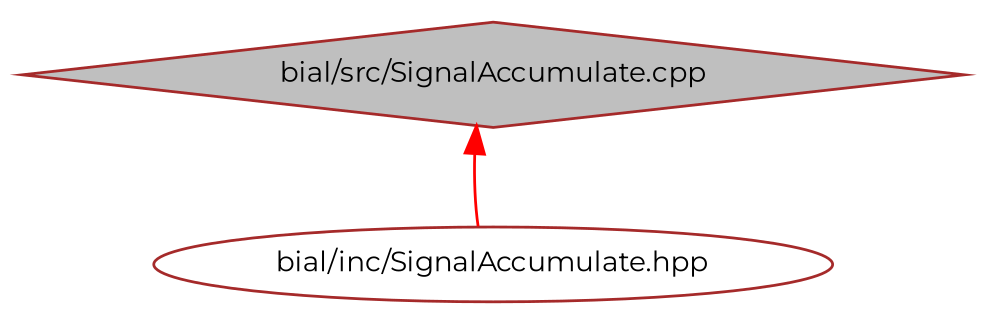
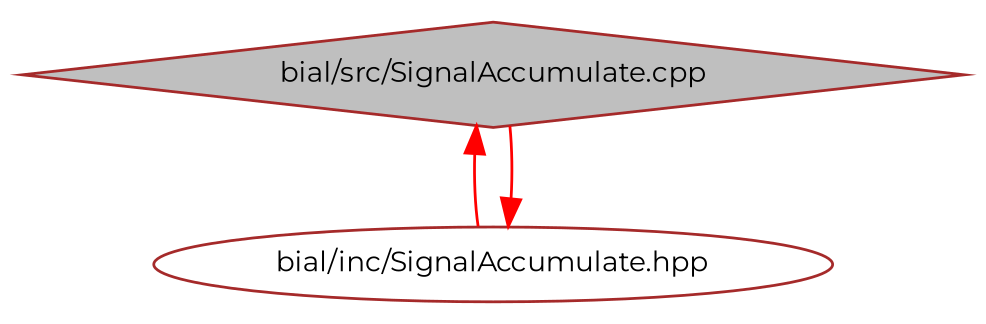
edge "bial/src/SignalAccumulate.cpp" -> "bial/inc/SignalAccumulate.hpp": added
